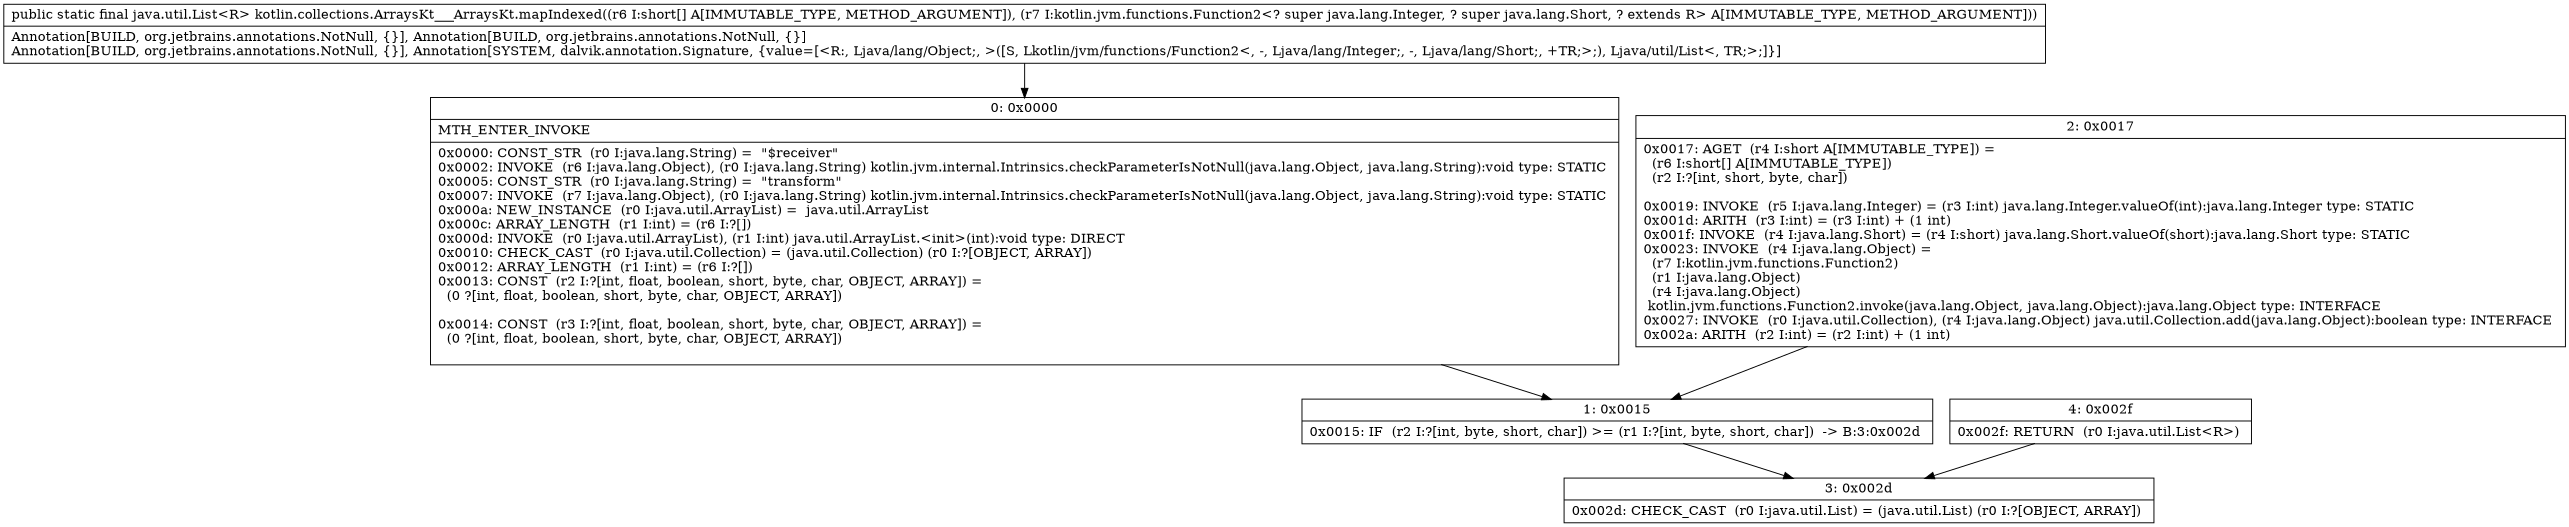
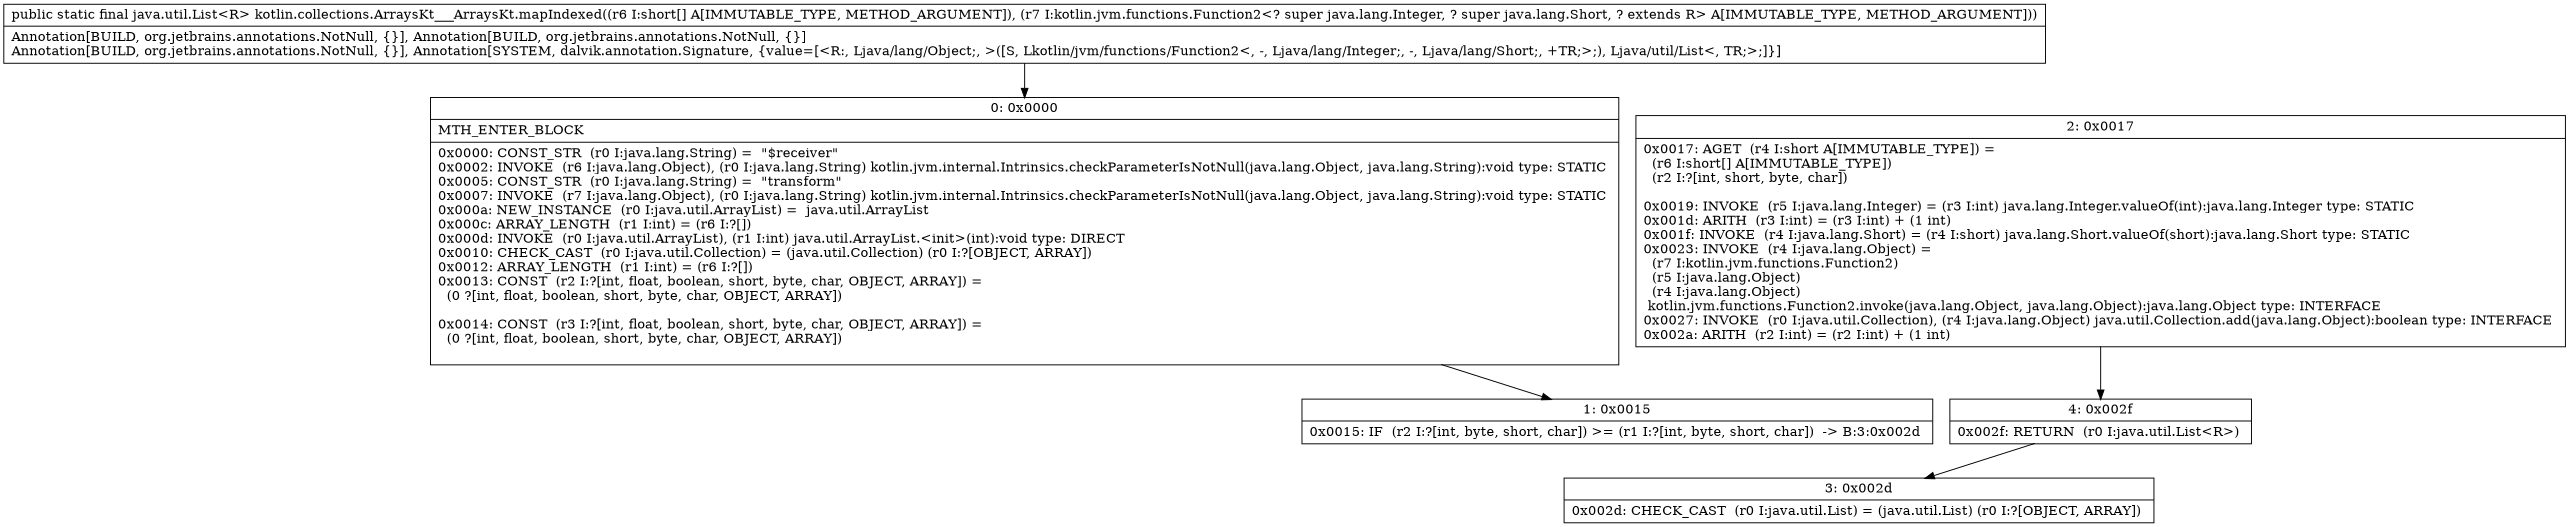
node "0: 0x0000": text "MTH_ENTER_INVOKE" -> "MTH_ENTER_BLOCK"
node "2: 0x0017": text "(r1 I:java.lang.Object)" -> "(r5 I:java.lang.Object)"
edge "2: 0x0017" -> "1: 0x0015": now "2: 0x0017" -> "4: 0x002f"
edge "1: 0x0015" -> "3: 0x002d": removed
